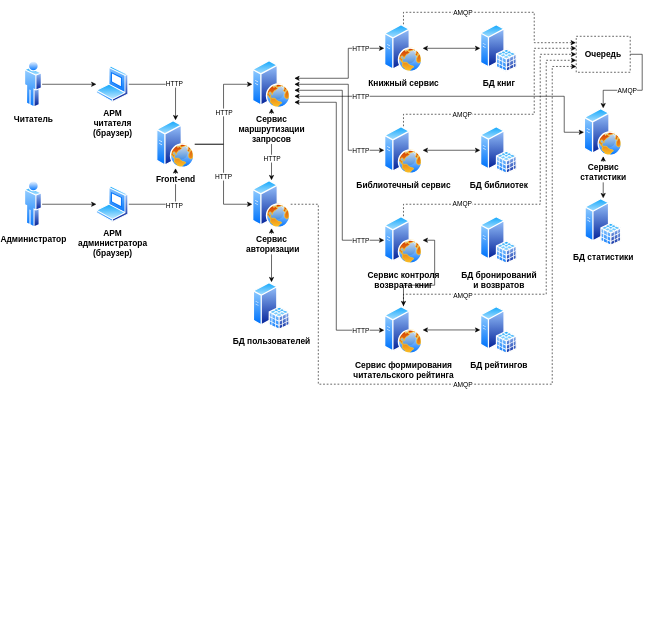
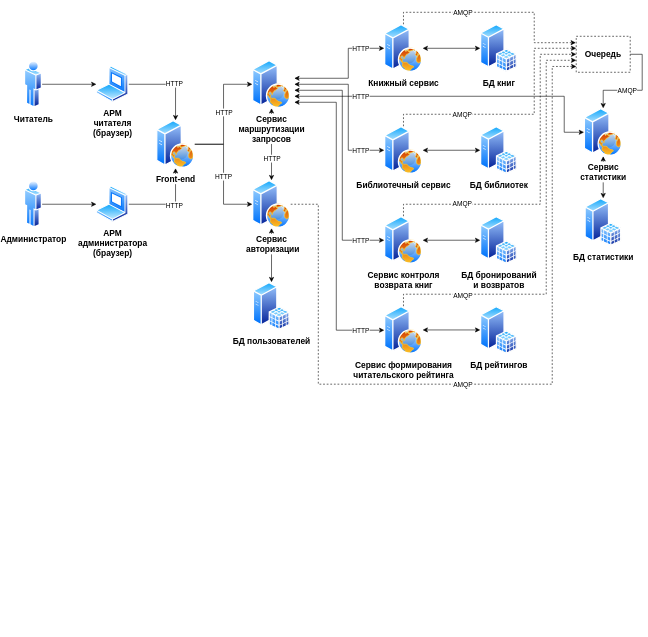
edge "Сервис контроля возврата книг" -- "Сервис формирования читательского рейтинга": now "Сервис контроля возврата книг" -- "БД бронирований и возвратов"
